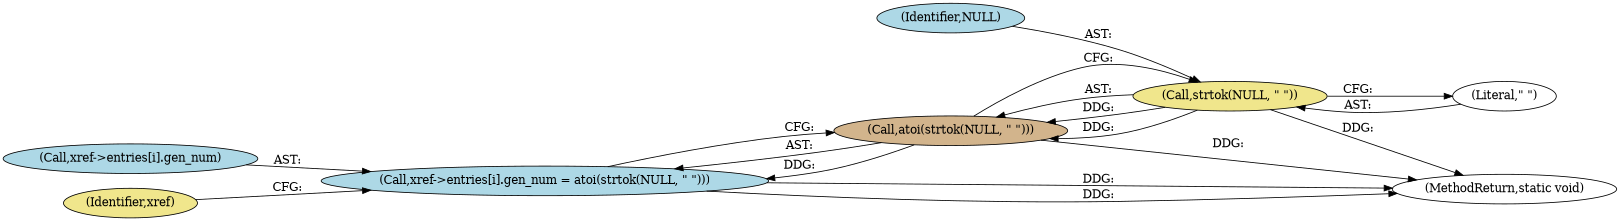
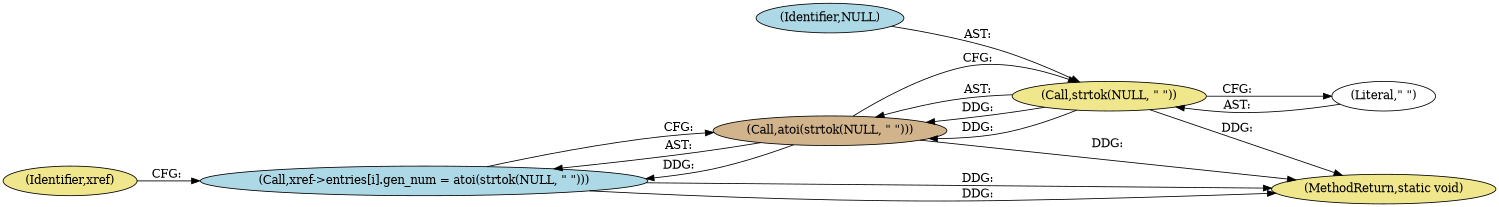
node "(Call,xref->entries[i].gen_num)": removed
node "(MethodReturn,static void)": fillcolor white -> khaki
